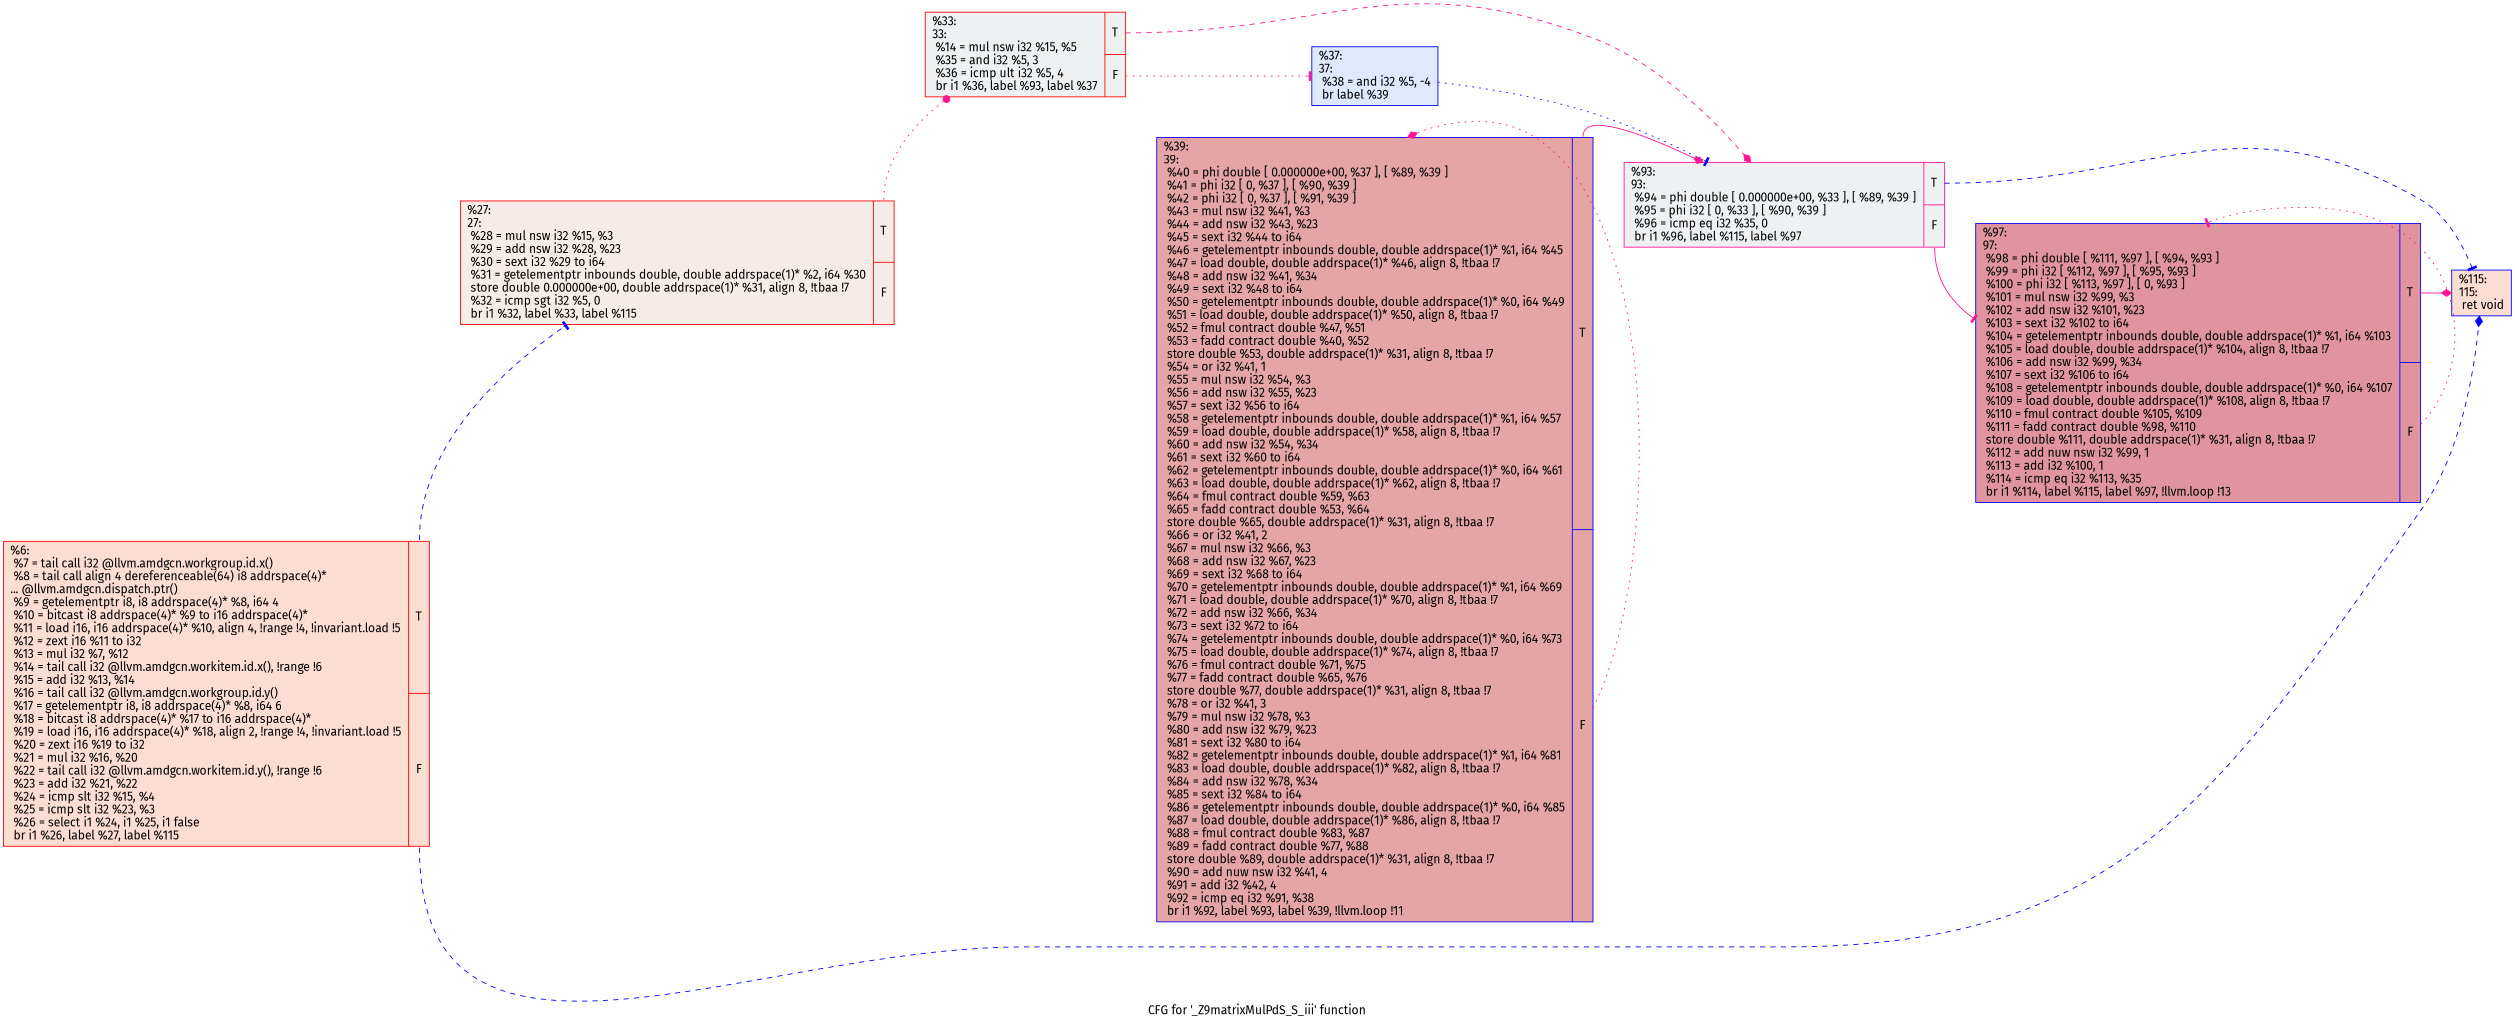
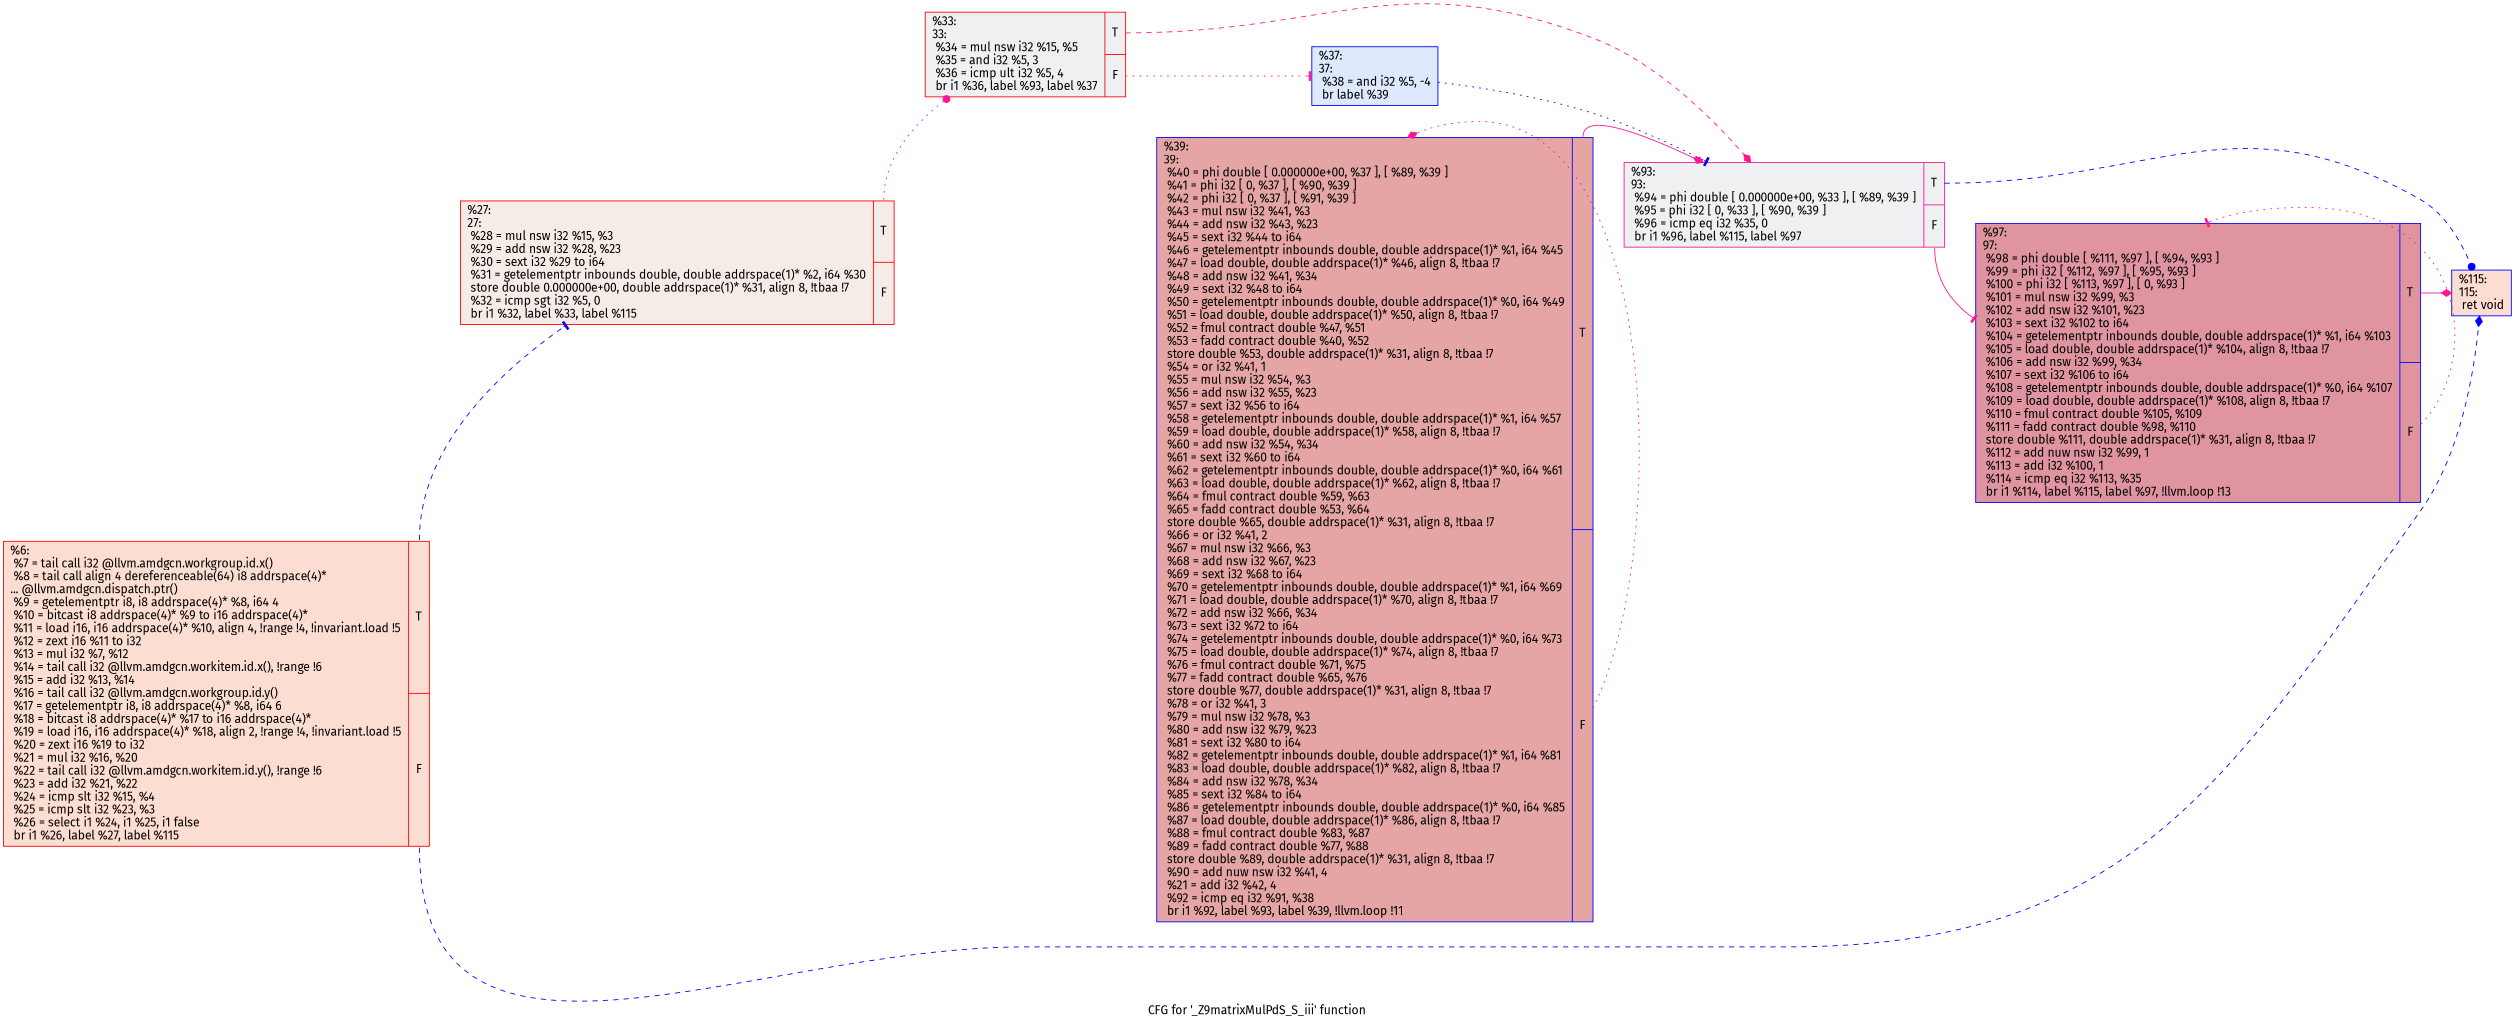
node "%33:": text "%14 = mul nsw i32 %15, %5" -> "%34 = mul nsw i32 %15, %5"
edge "%93:" -> "%115:": arrowhead tee -> dot
node "%39:": text "%91 = add i32 %42, 4" -> "%21 = add i32 %42, 4"
